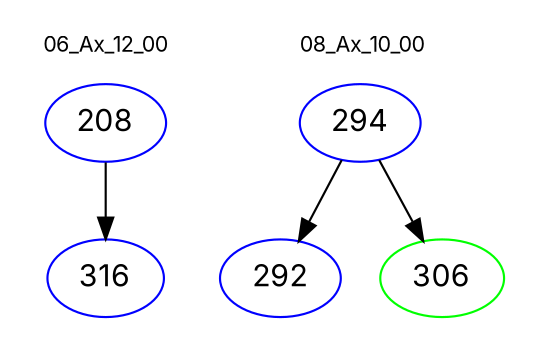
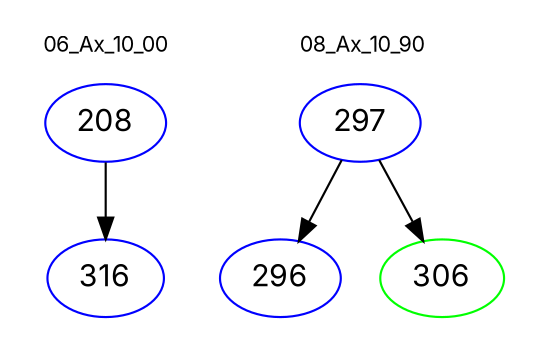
cluster "06_Ax_12_00": label "06_Ax_12_00" -> "06_Ax_10_00"
cluster "08_Ax_10_00": label "08_Ax_10_00" -> "08_Ax_10_90"
node "294": label "294" -> "297"
node "292": label "292" -> "296"
